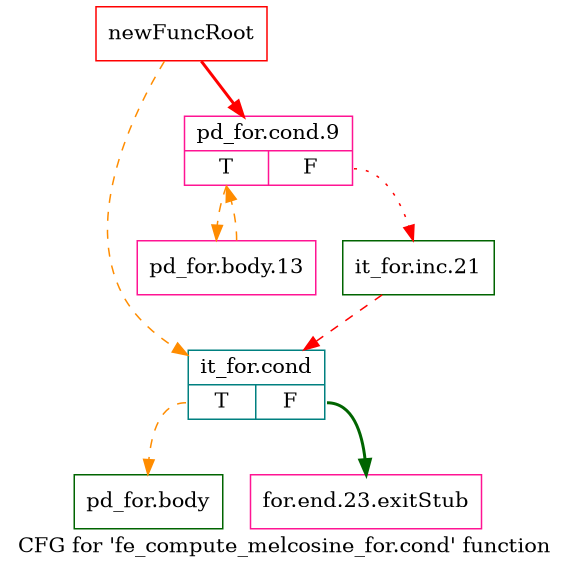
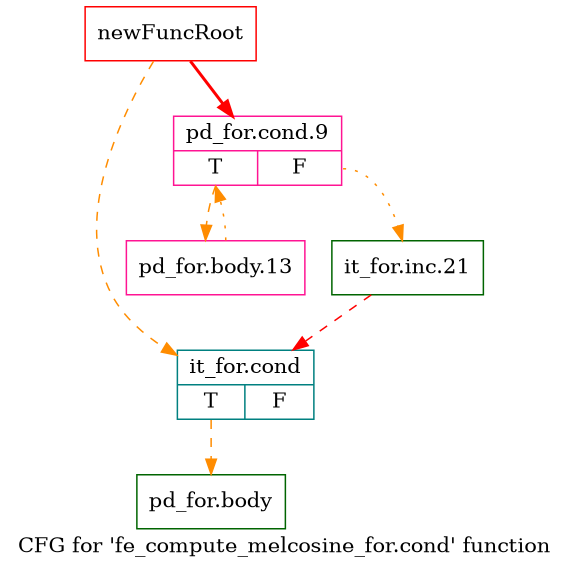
edge "pd_for.cond.9" -> "it_for.inc.21": color red -> darkorange
edge "pd_for.body.13" -> "pd_for.cond.9": style dashed -> dotted
node "for.end.23.exitStub": removed
